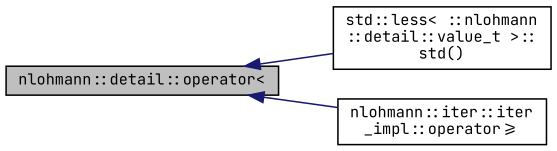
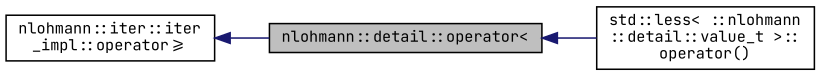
node "std::less< ::nlohmann ::detail::value_t >:: std()": label "std::less< ::nlohmann ::detail::value_t >:: std()" -> "std::less< ::nlohmann ::detail::value_t >:: operator()"
edge "nlohmann::iter::iter _impl::operator>=" -> "nlohmann::detail::operator<": reversed
